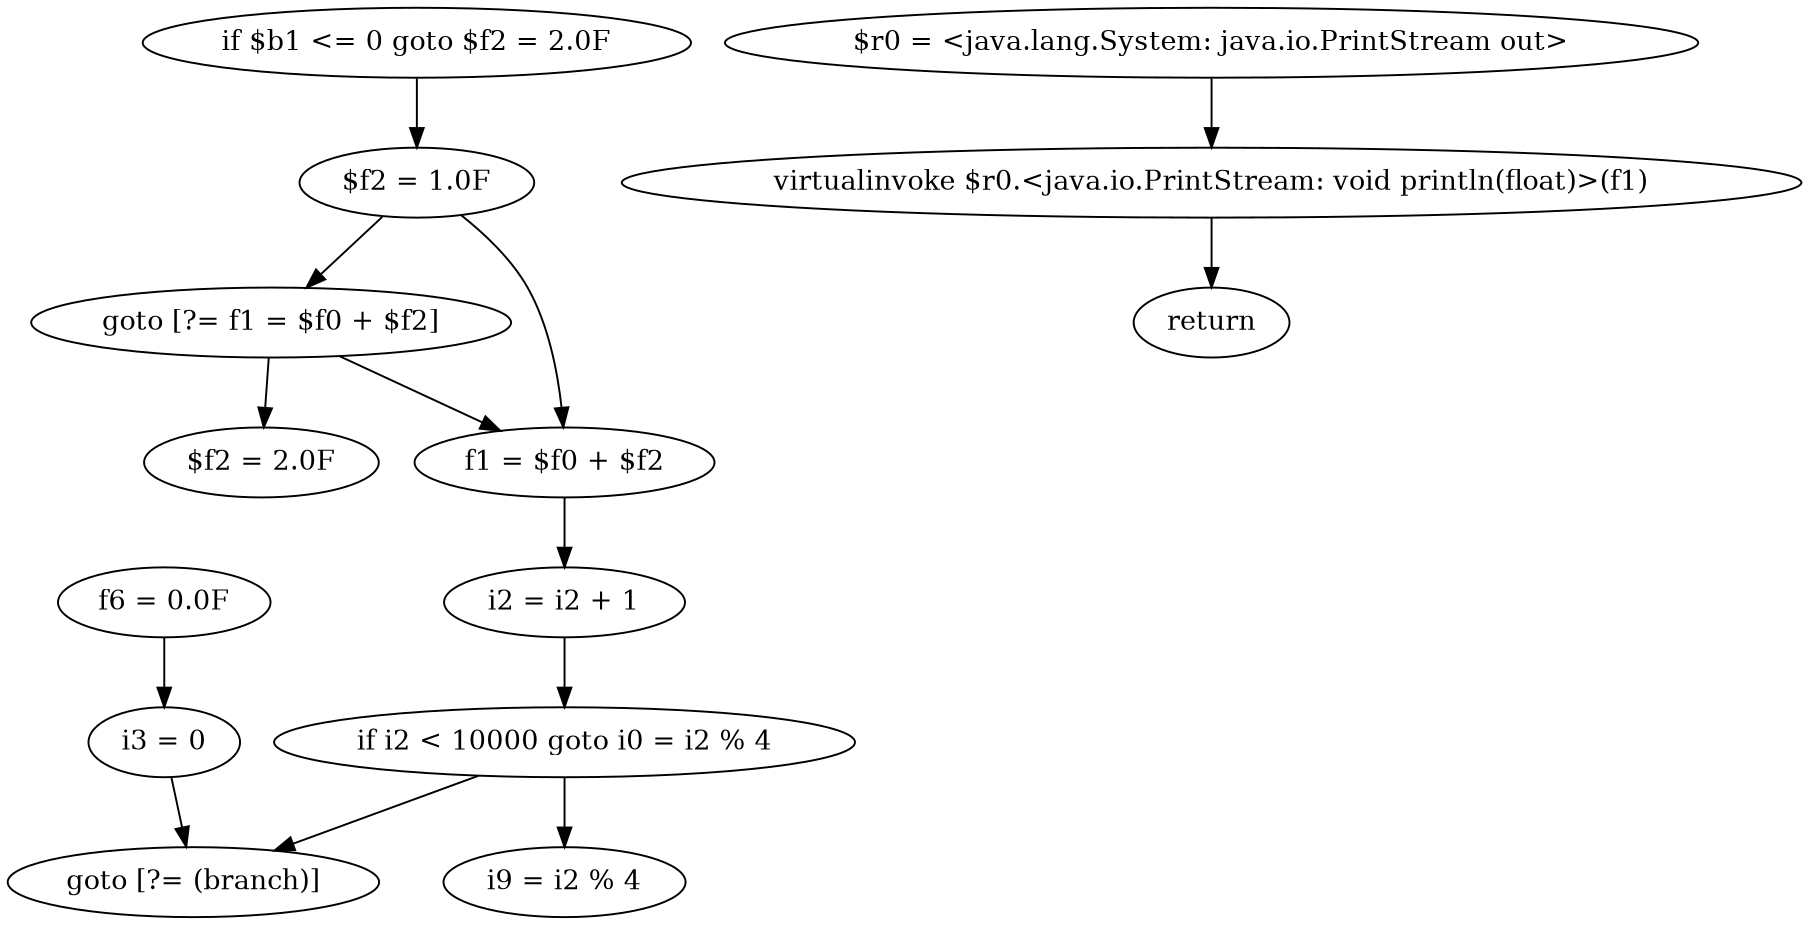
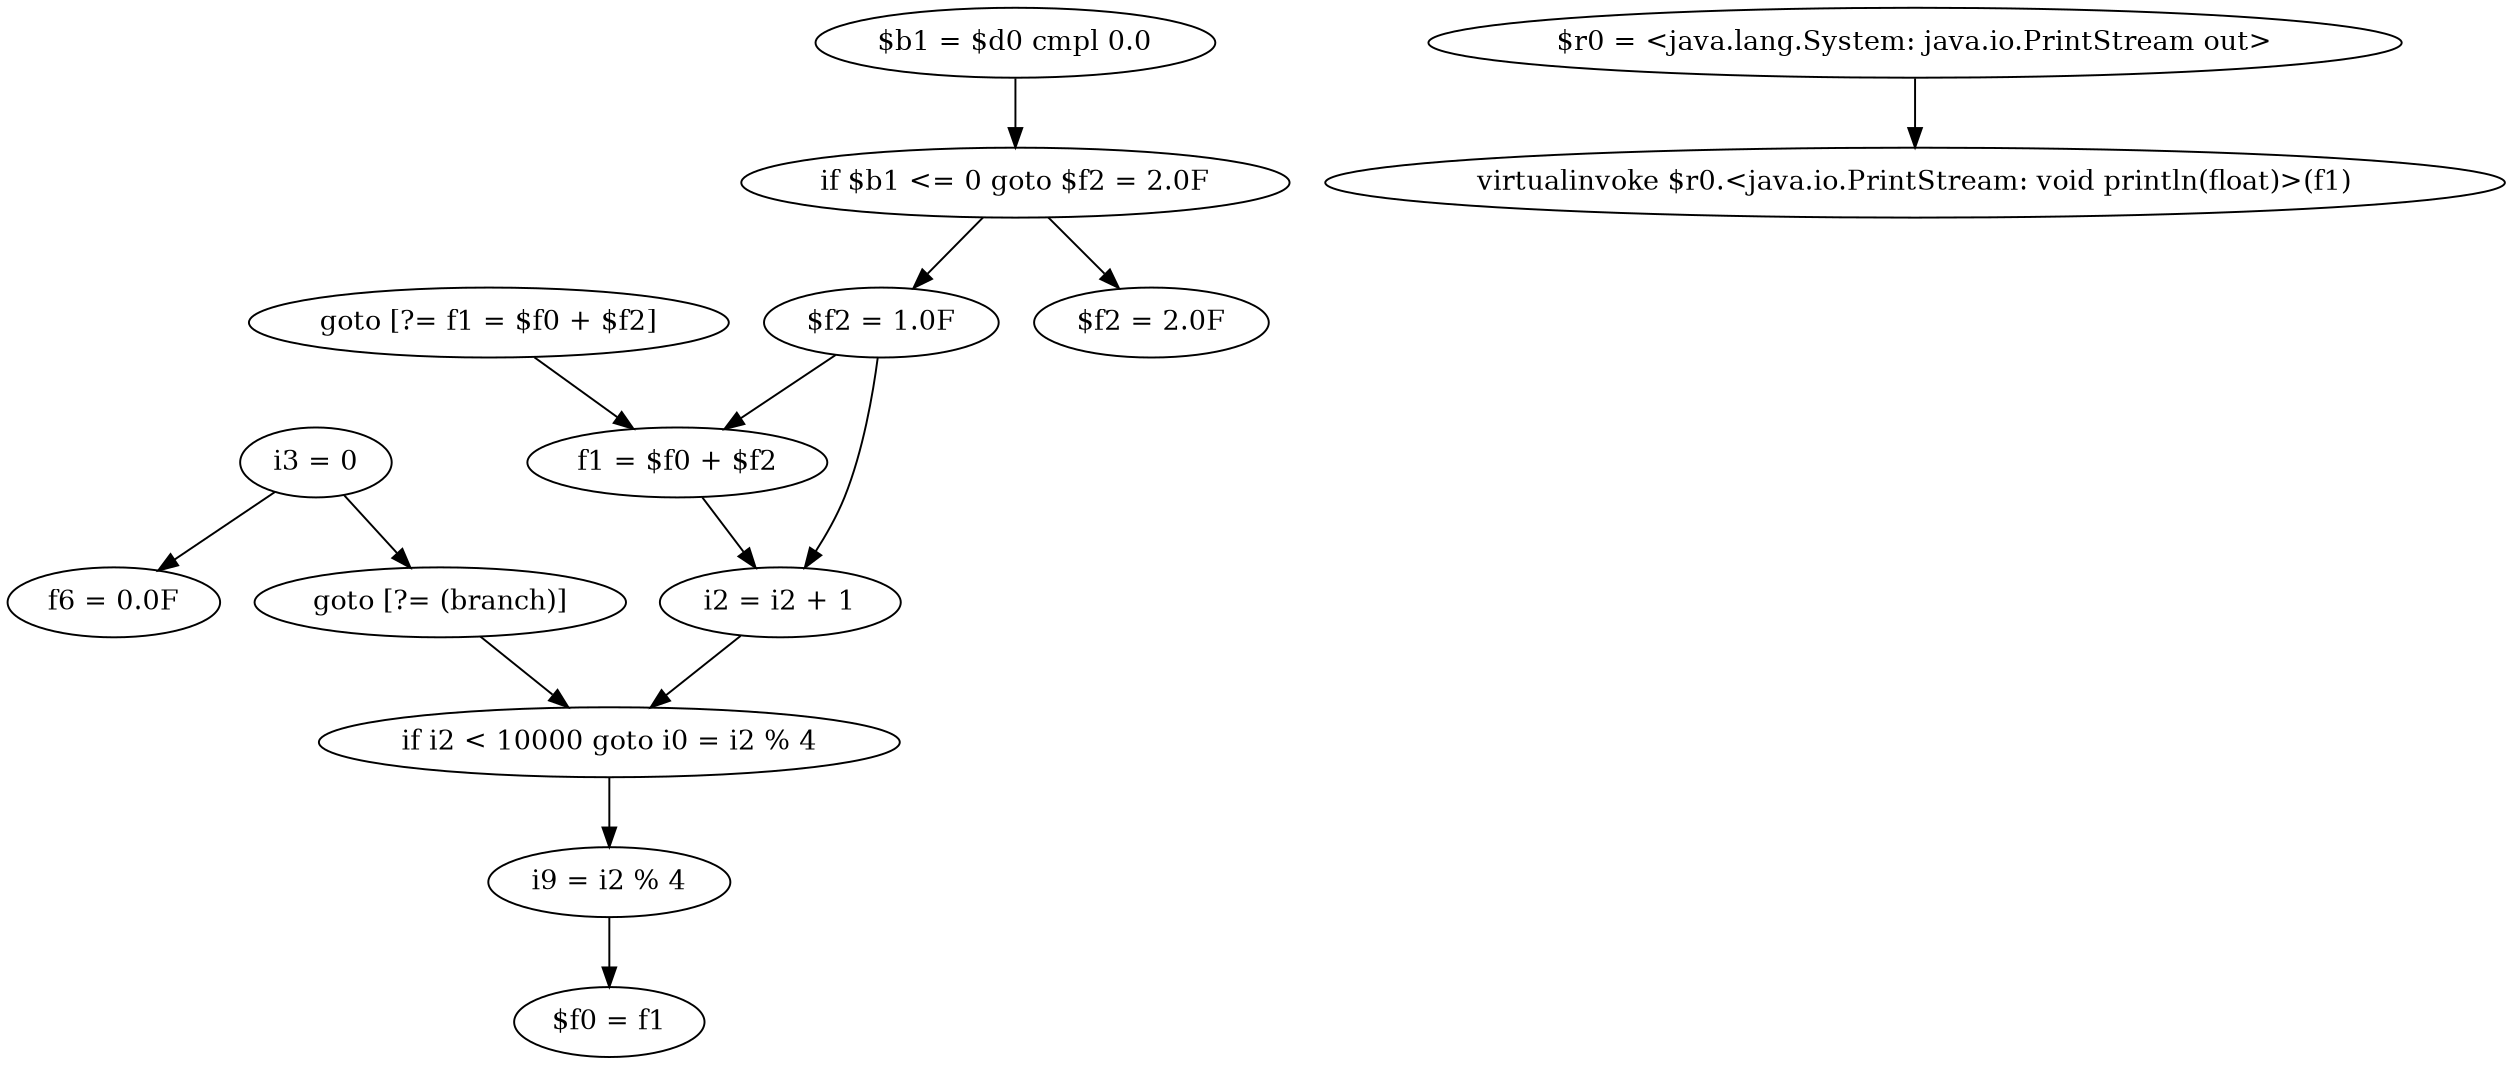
node "$b1 = $d0 cmpl 0.0": added
edge "$f2 = 1.0F" -> "goto [?= f1 = $f0 + $f2]": now "$f2 = 1.0F" -> "i2 = i2 + 1"
node "return": removed
edge "goto [?= f1 = $f0 + $f2]" -> "$f2 = 2.0F": now "if $b1 <= 0 goto $f2 = 2.0F" -> "$f2 = 2.0F"
edge "f6 = 0.0F" -> "i3 = 0": reversed
edge "if i2 < 10000 goto i0 = i2 % 4" -> "goto [?= (branch)]": reversed
node "$f0 = f1": added
